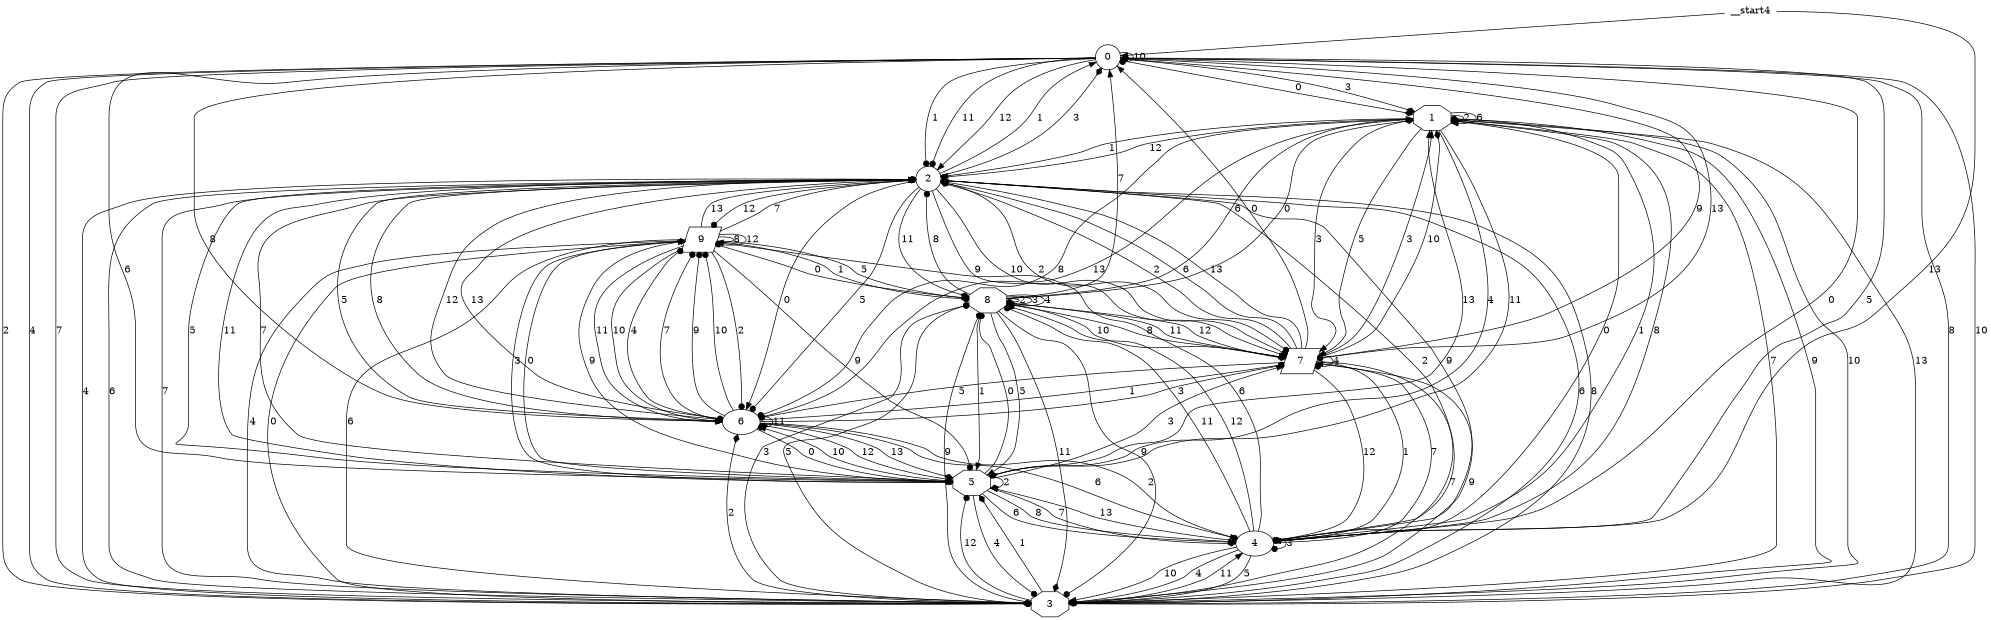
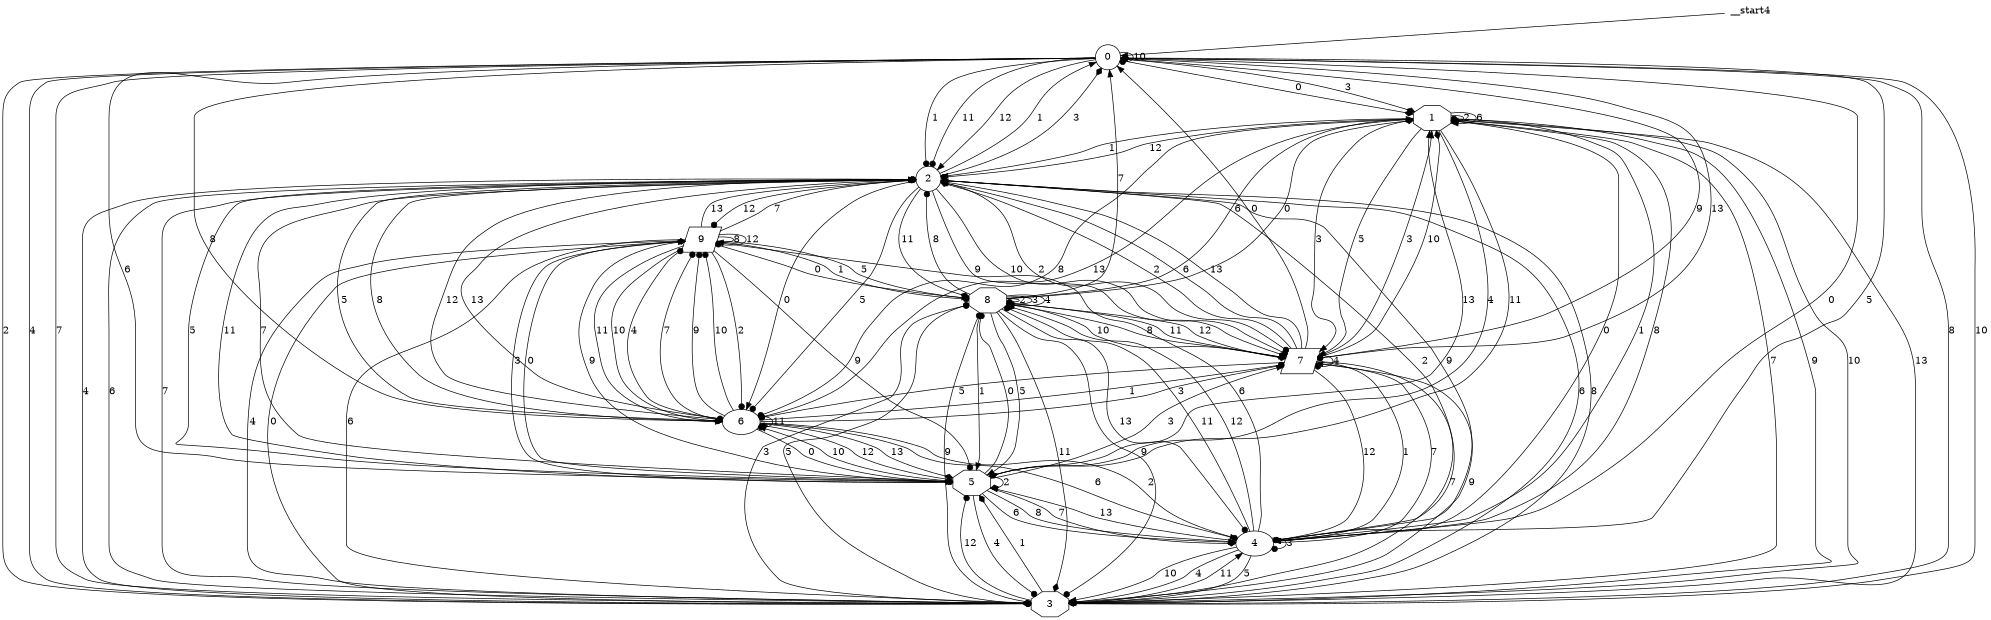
edge "__start4" -> "4": now "8" -> "4"
edge "3" -> "6": removed, label "2"
